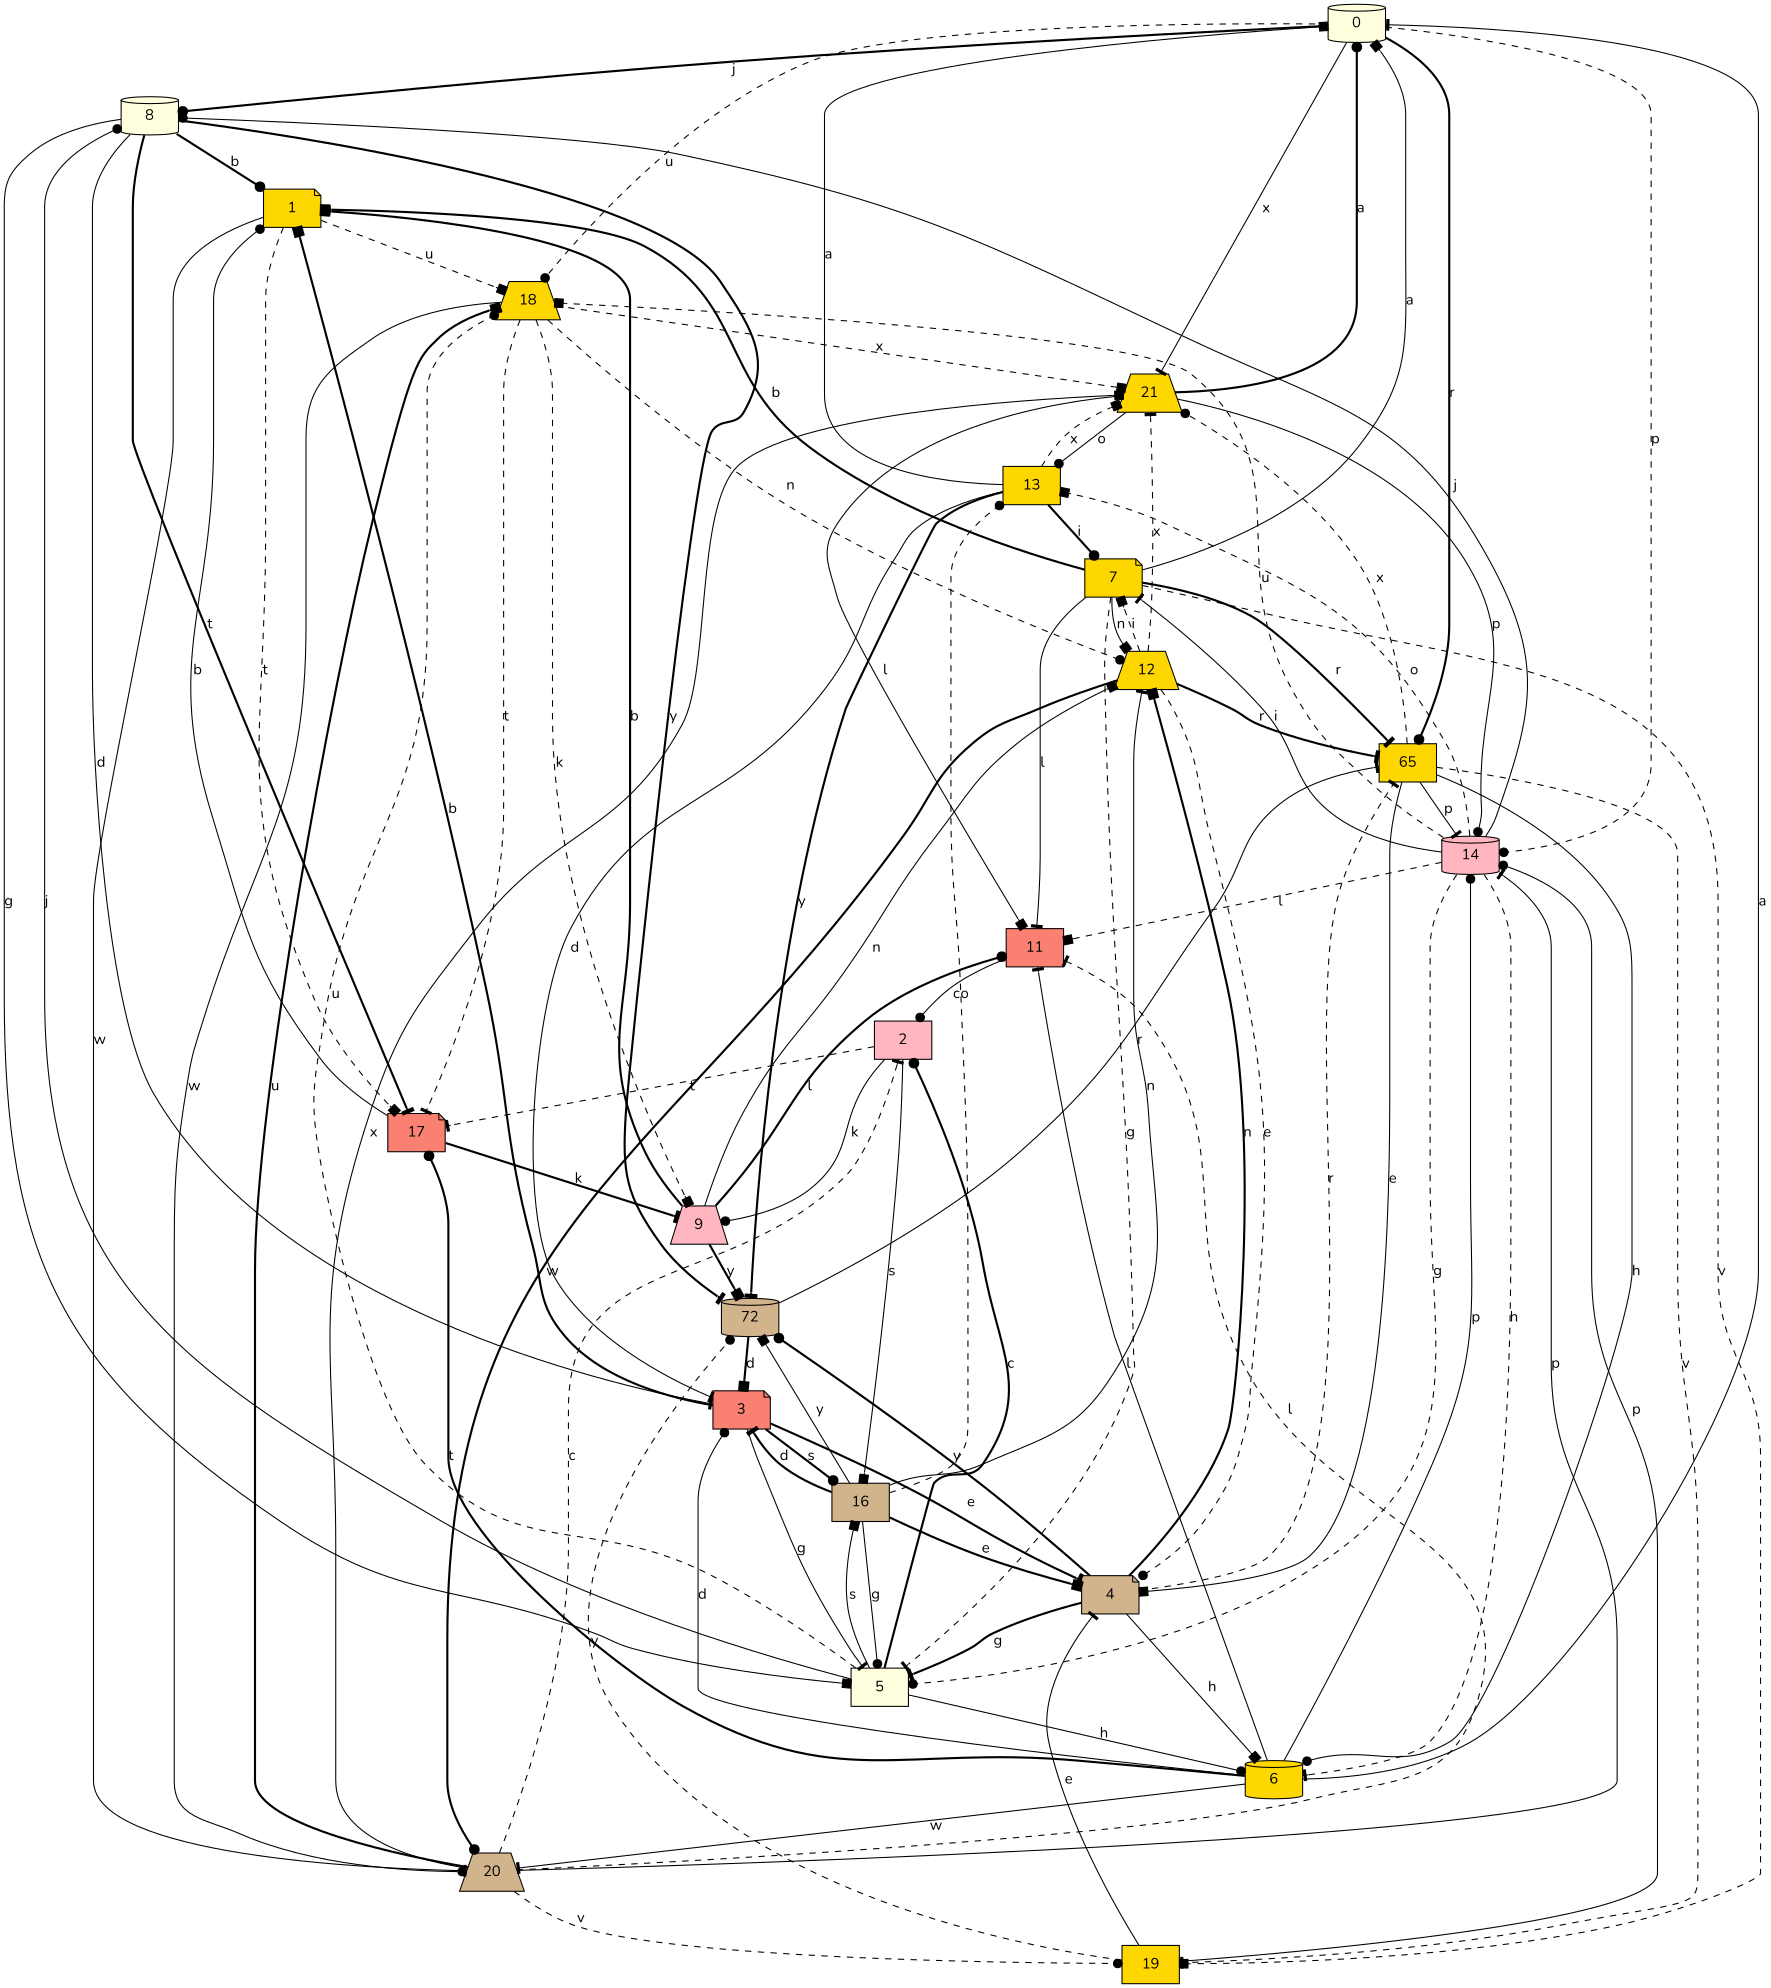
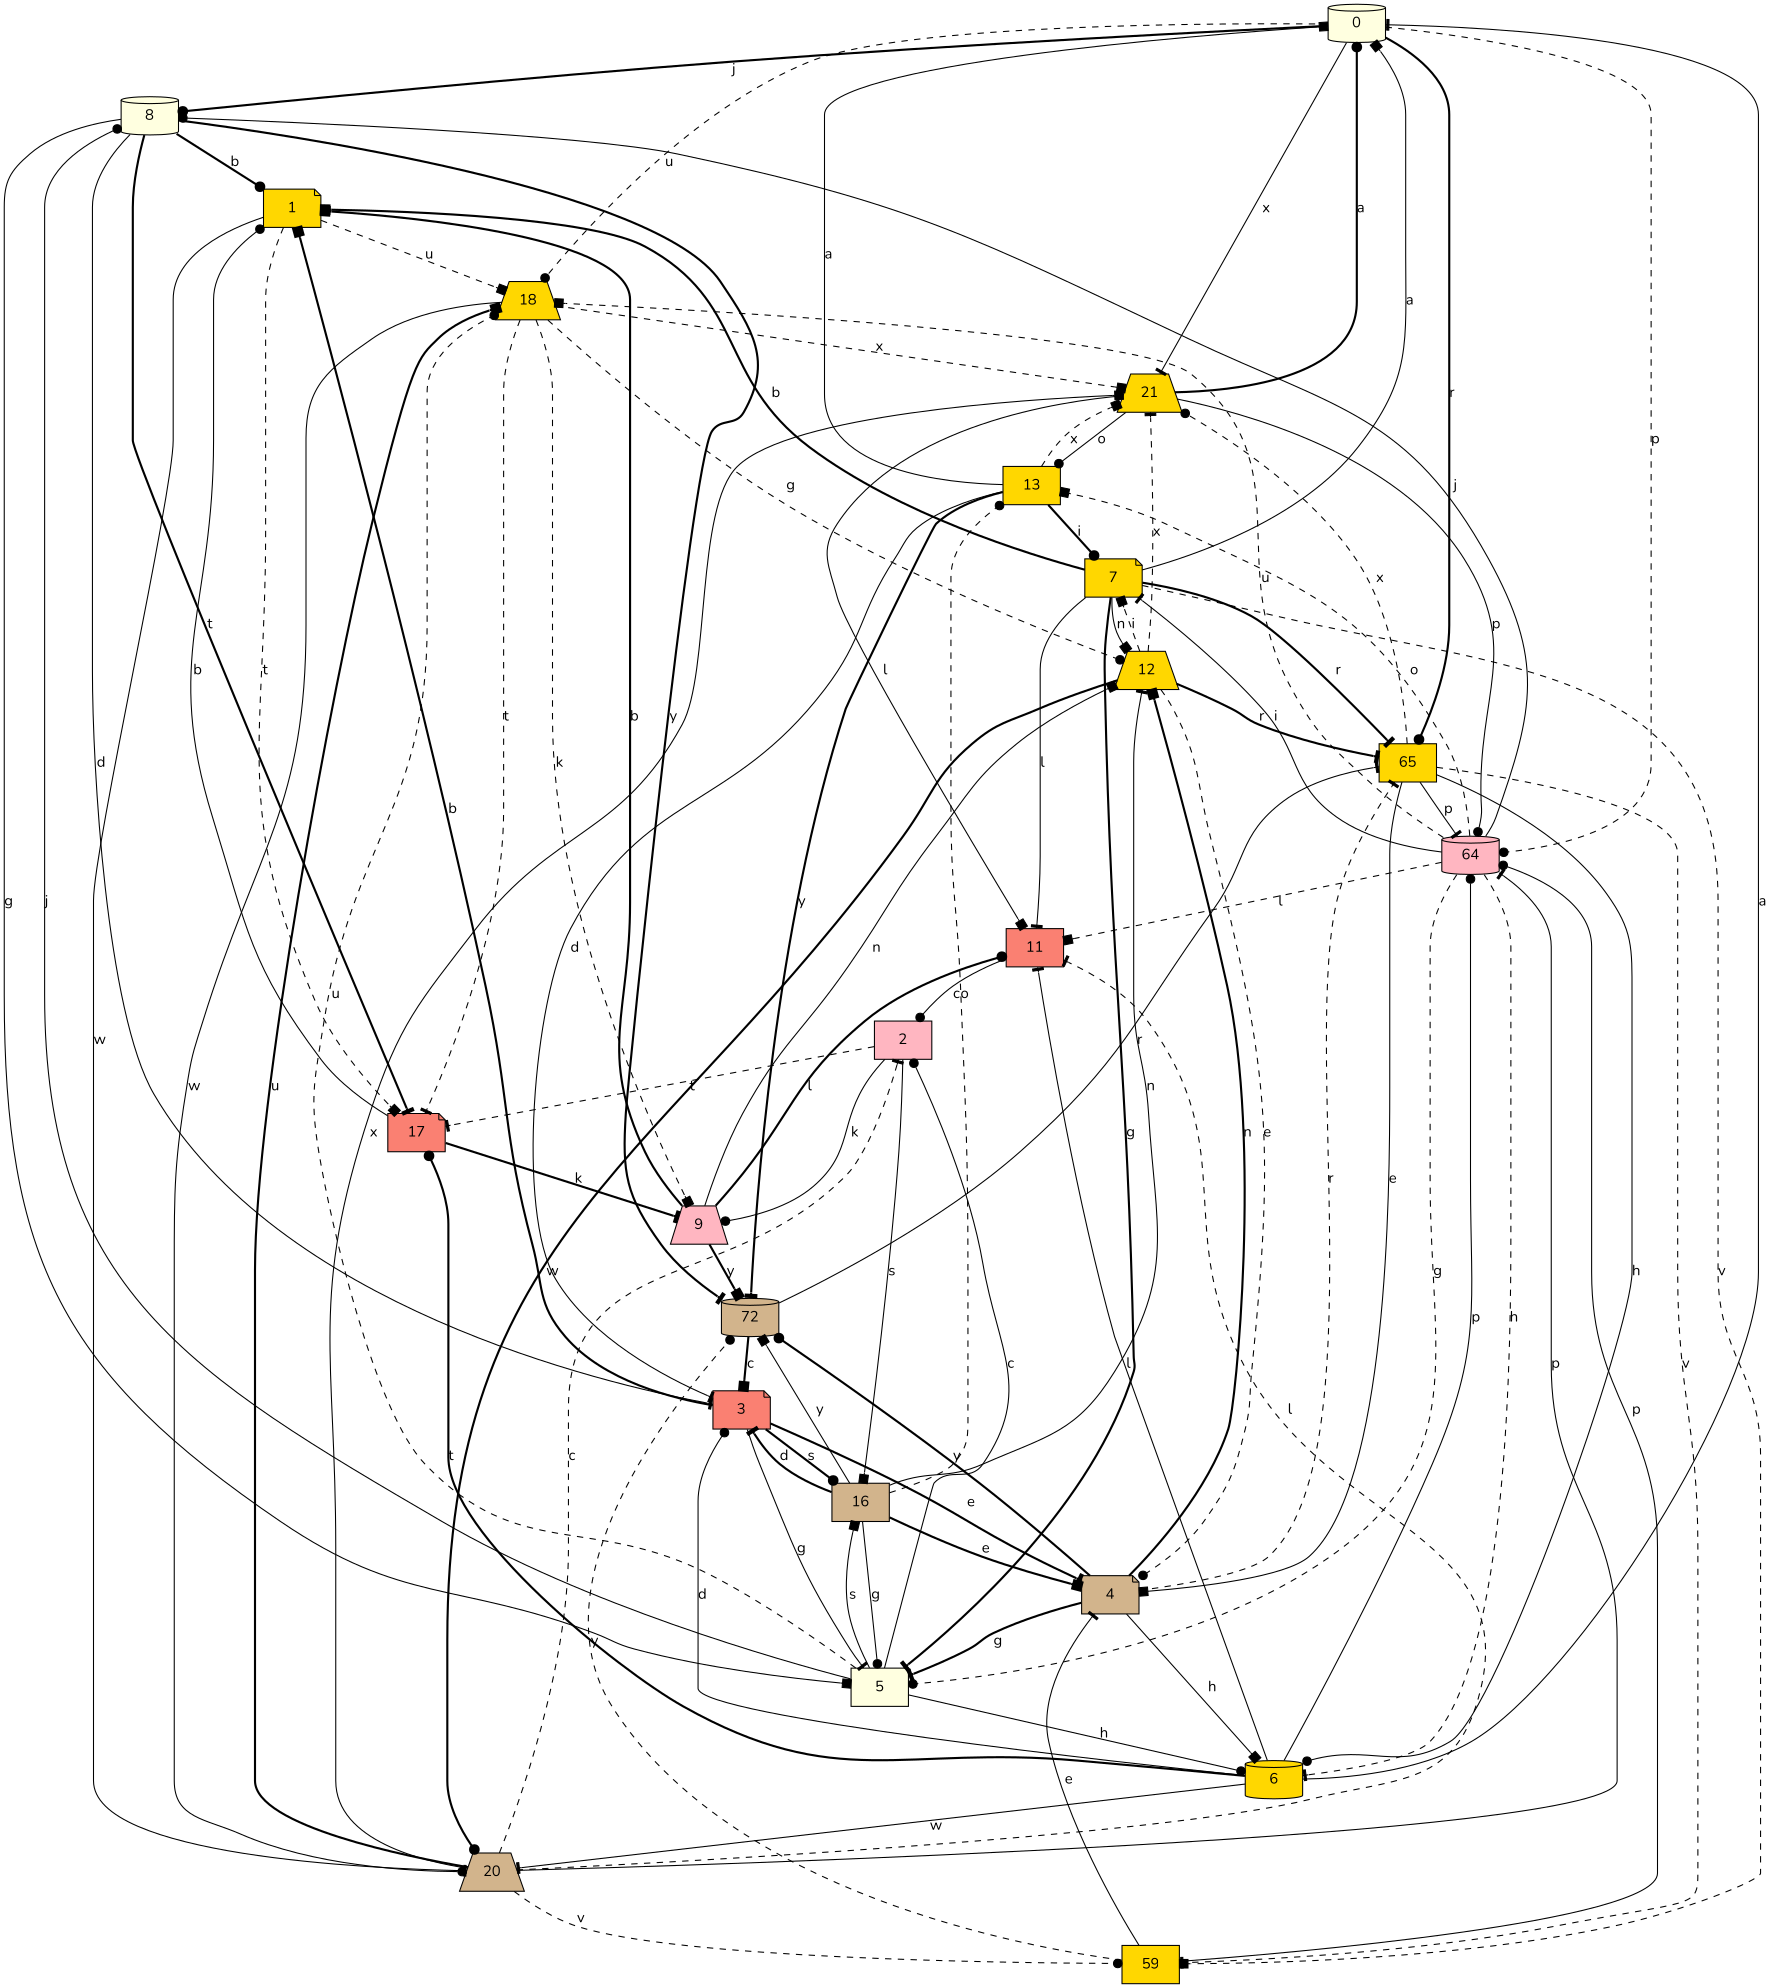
edge "18" -> "12": label "n" -> "g"
node "14": label "14" -> "64"
edge "7" -> "5": style dashed -> bold
edge "72" -> "3": label "d" -> "c"
edge "5" -> "2": style bold -> solid
node "19": label "19" -> "59"
